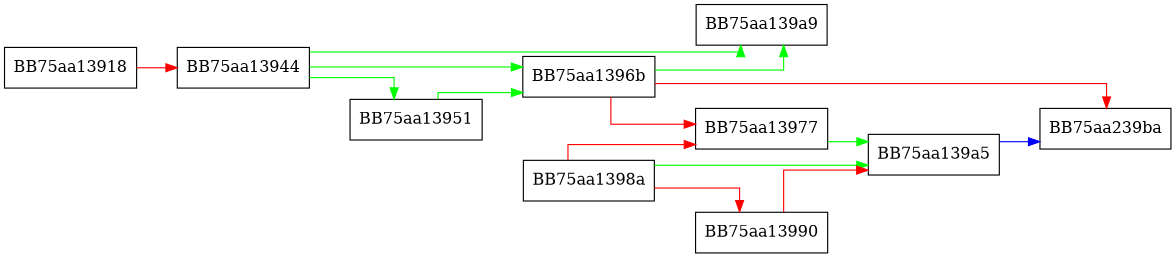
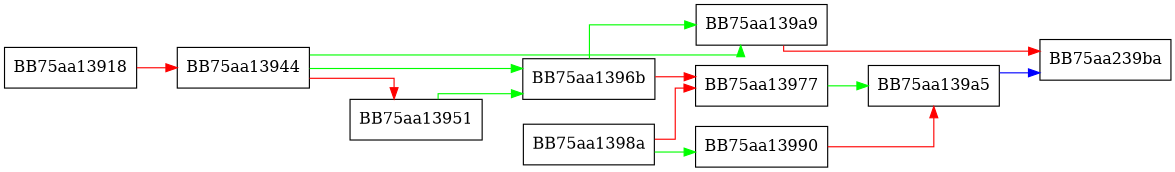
edge "BB75aa13944" -> "BB75aa13951": color green -> red
edge "BB75aa1396b" -> "BB75aa239ba": now "BB75aa139a9" -> "BB75aa239ba"
edge "BB75aa1398a" -> "BB75aa139a5": removed
edge "BB75aa1398a" -> "BB75aa13990": color red -> green
